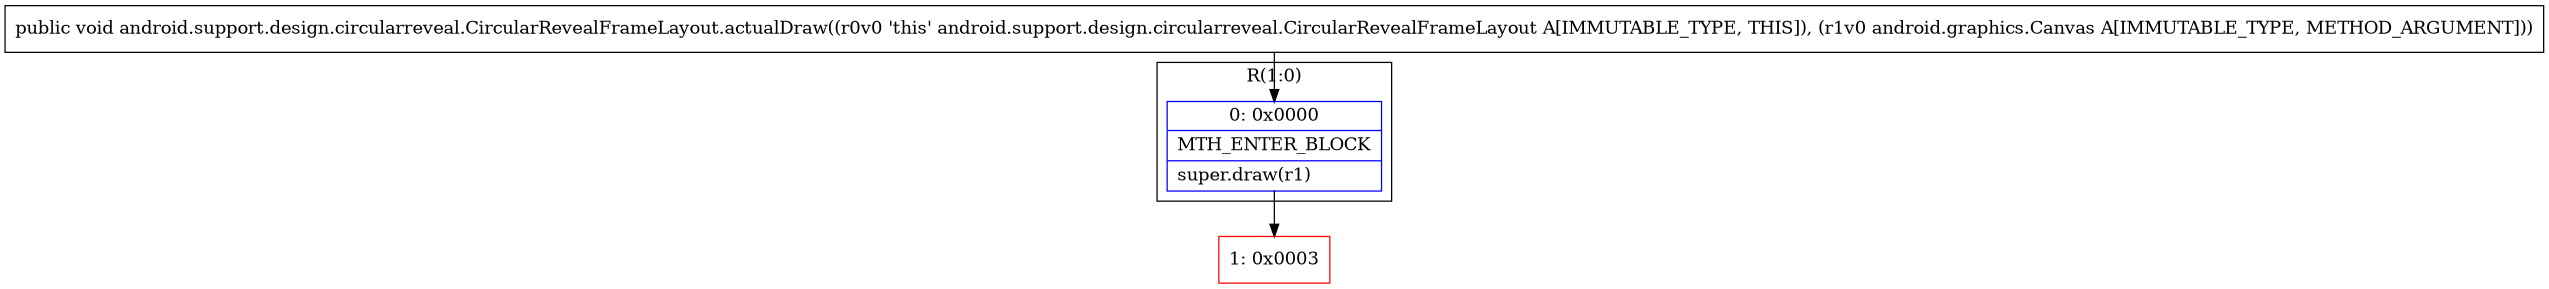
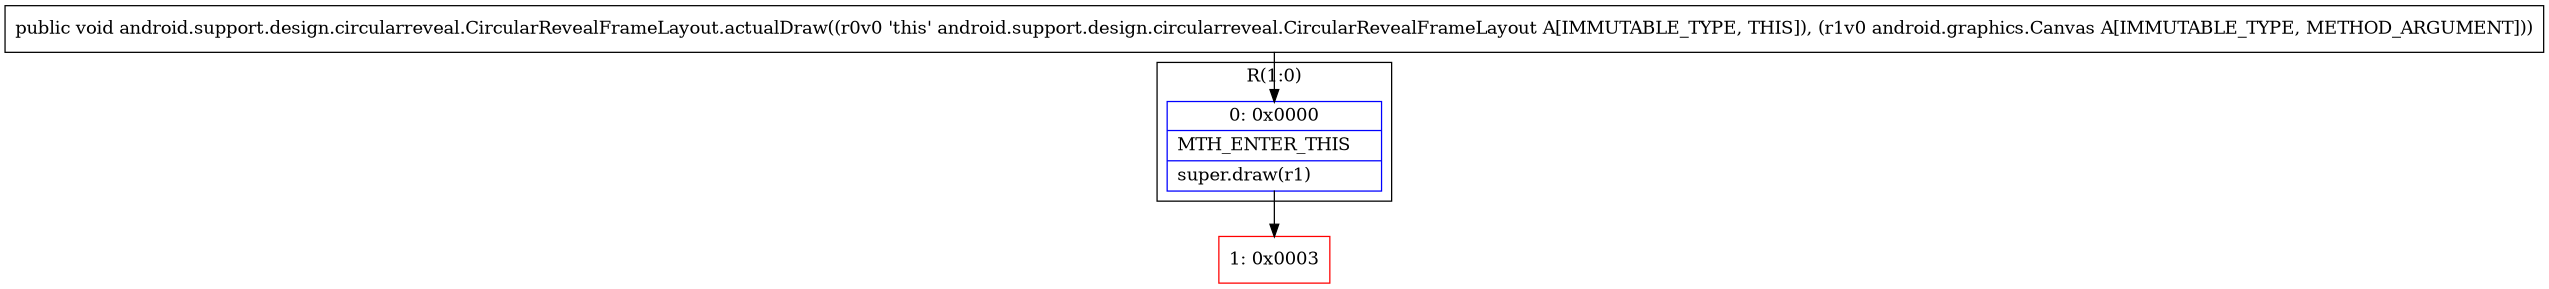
node "0: 0x0000": text "MTH_ENTER_BLOCK" -> "MTH_ENTER_THIS"
